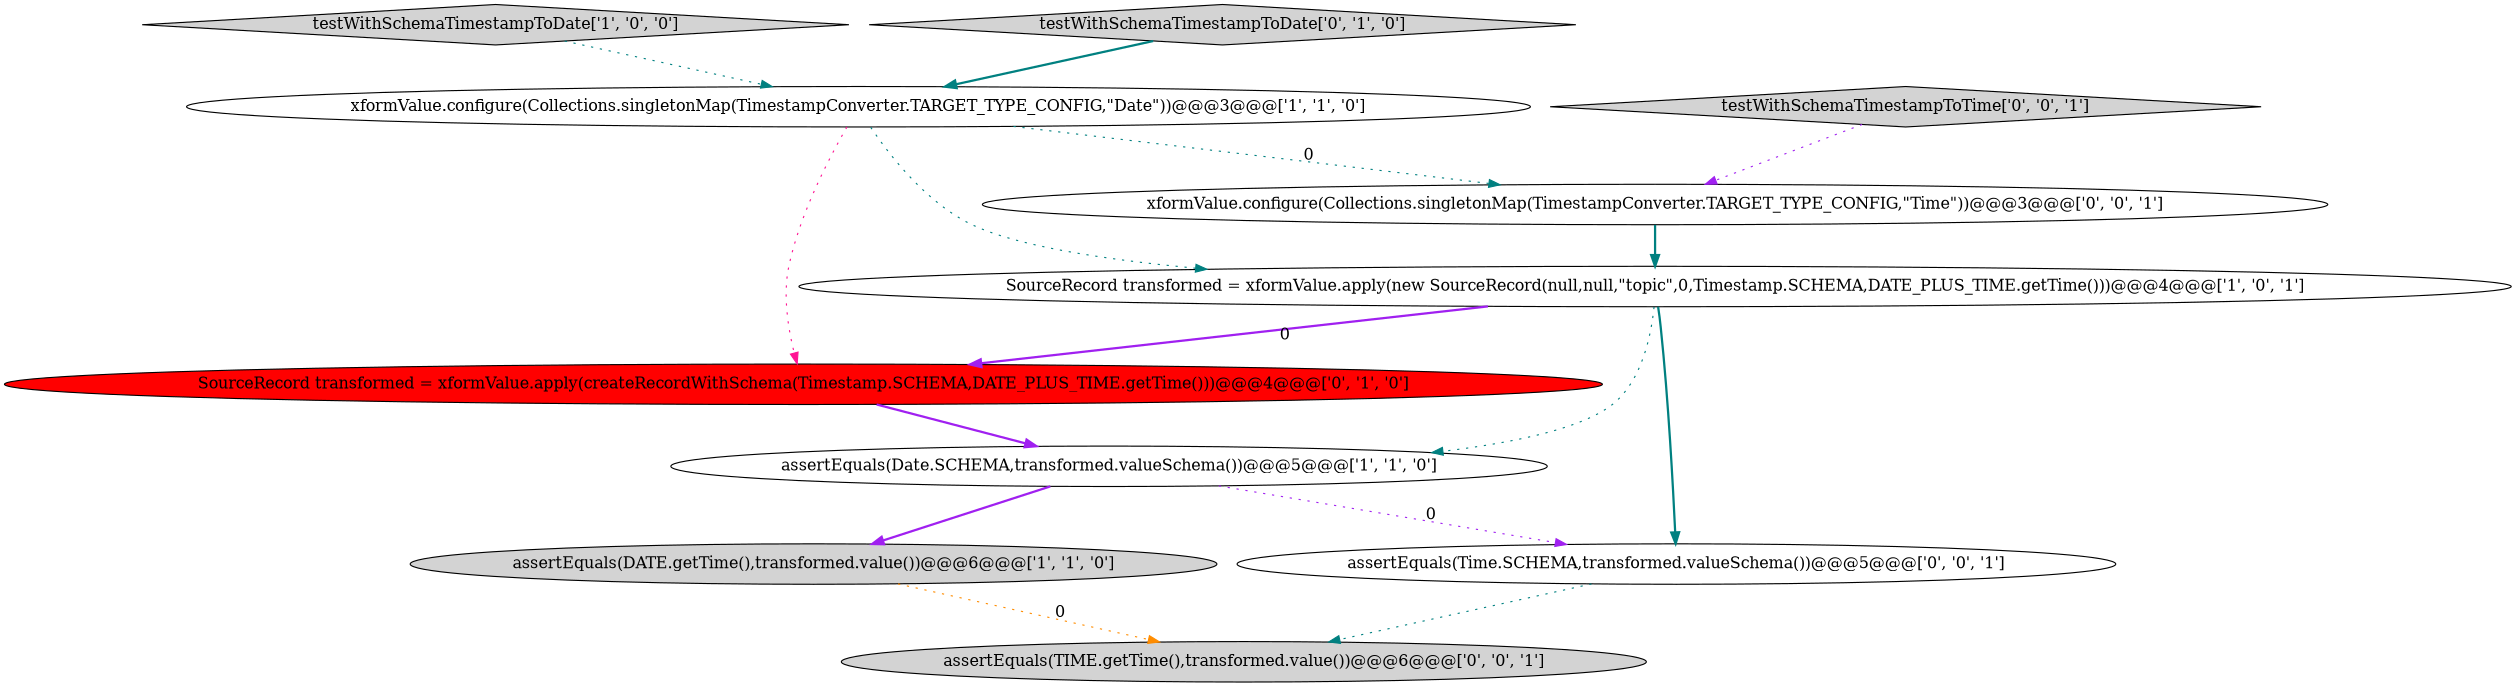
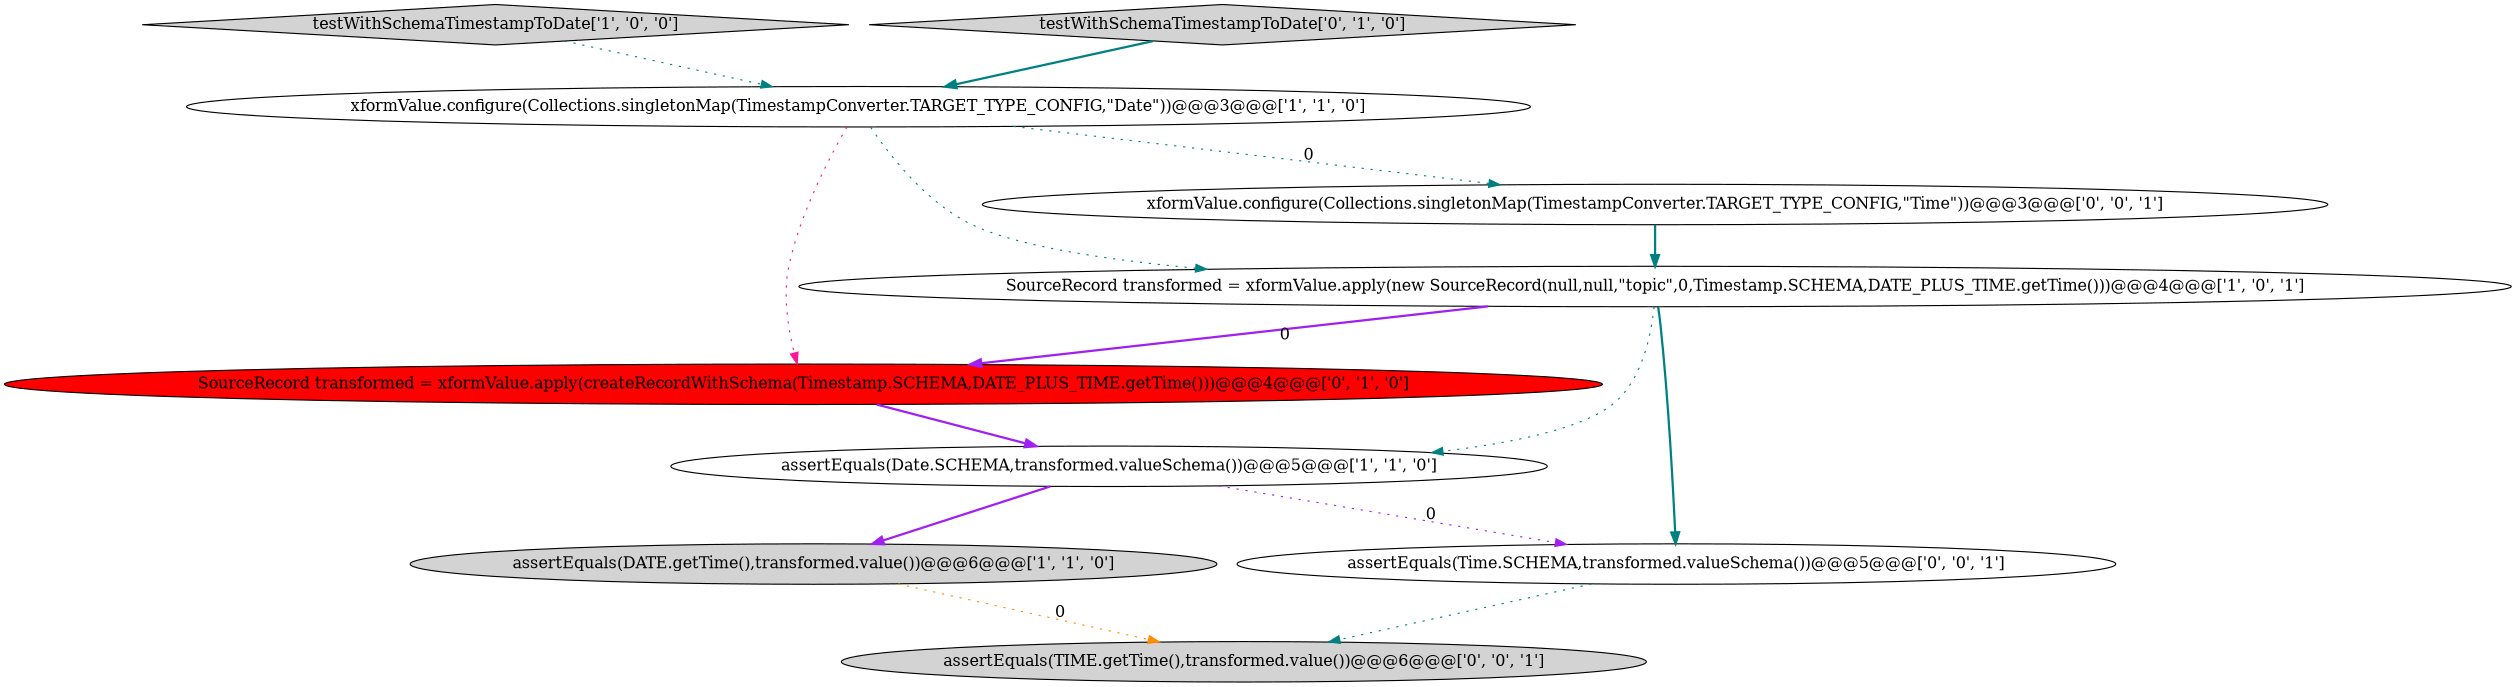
node "testWithSchemaTimestampToTime['0', '0', '1']": removed
